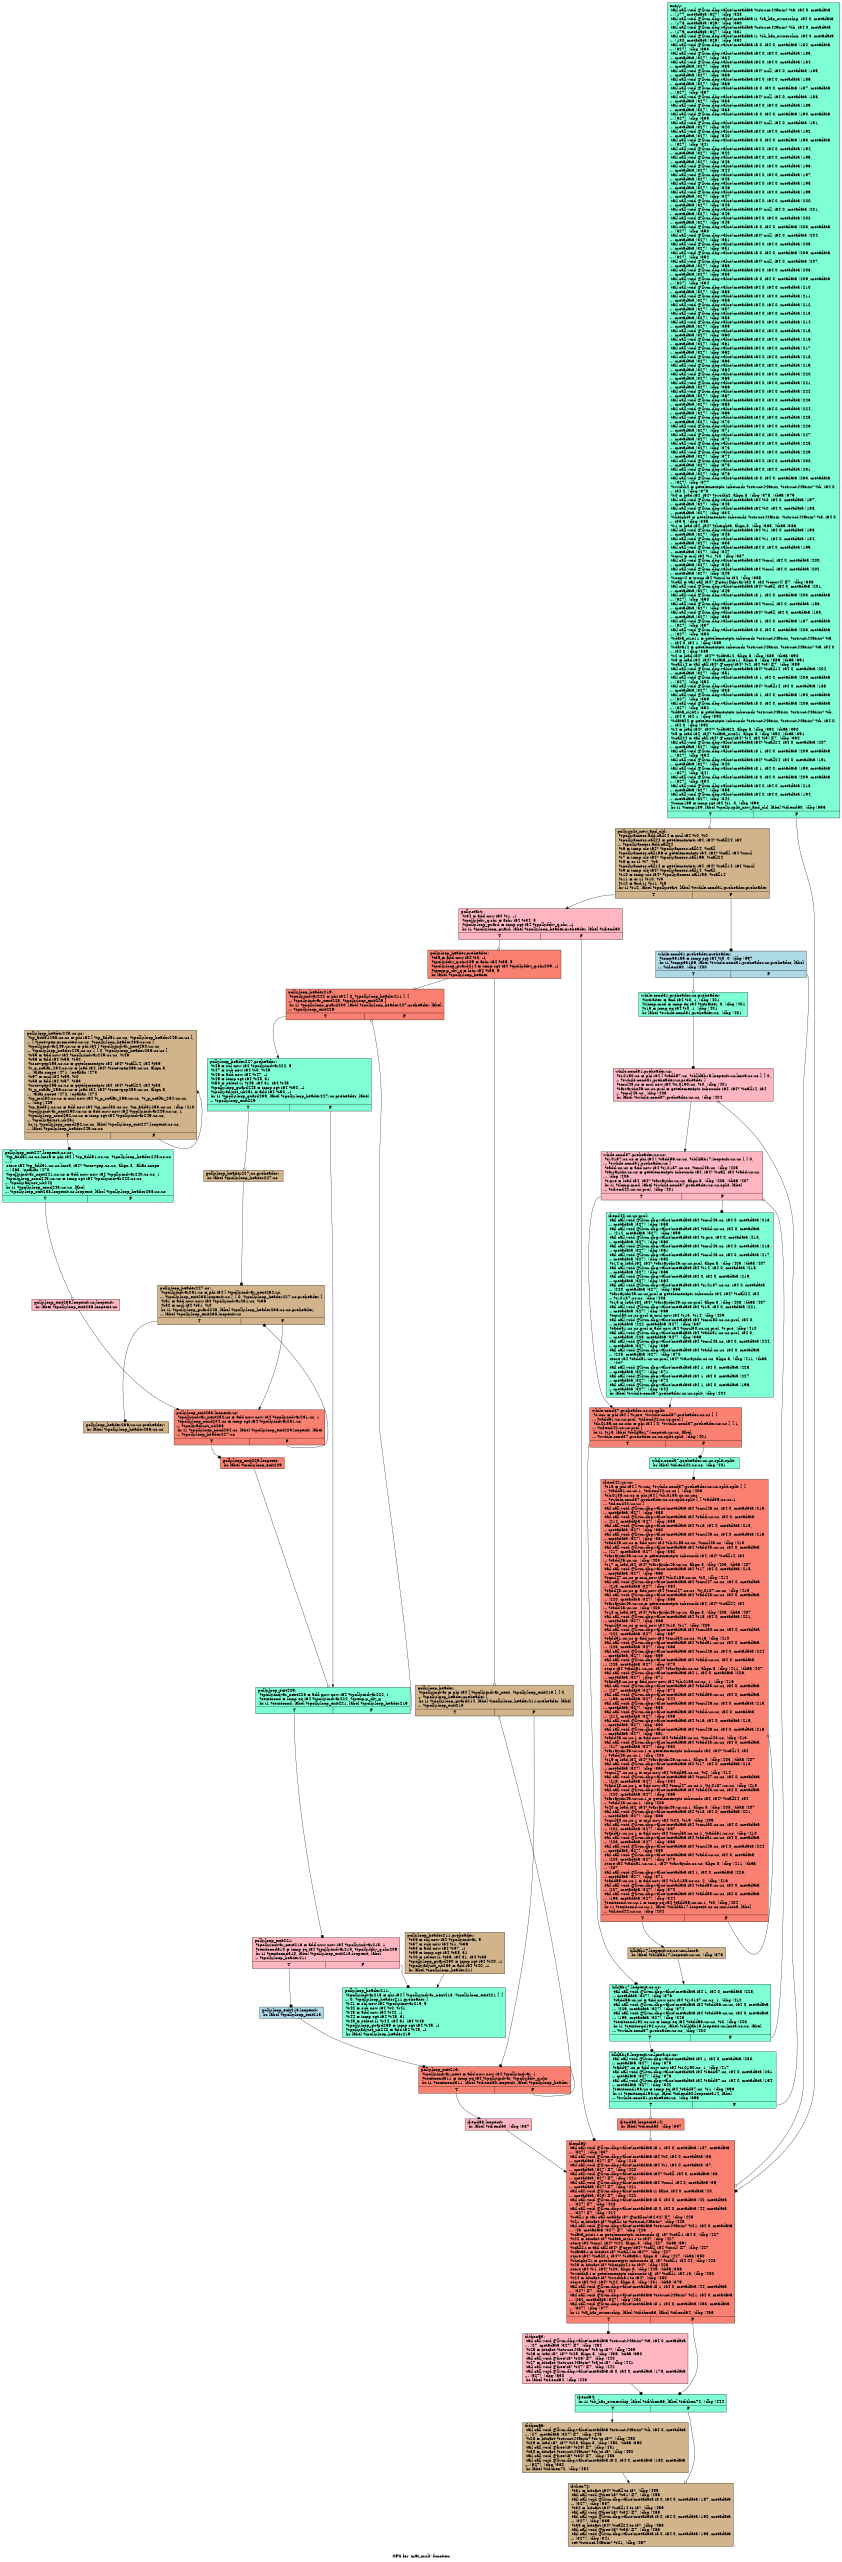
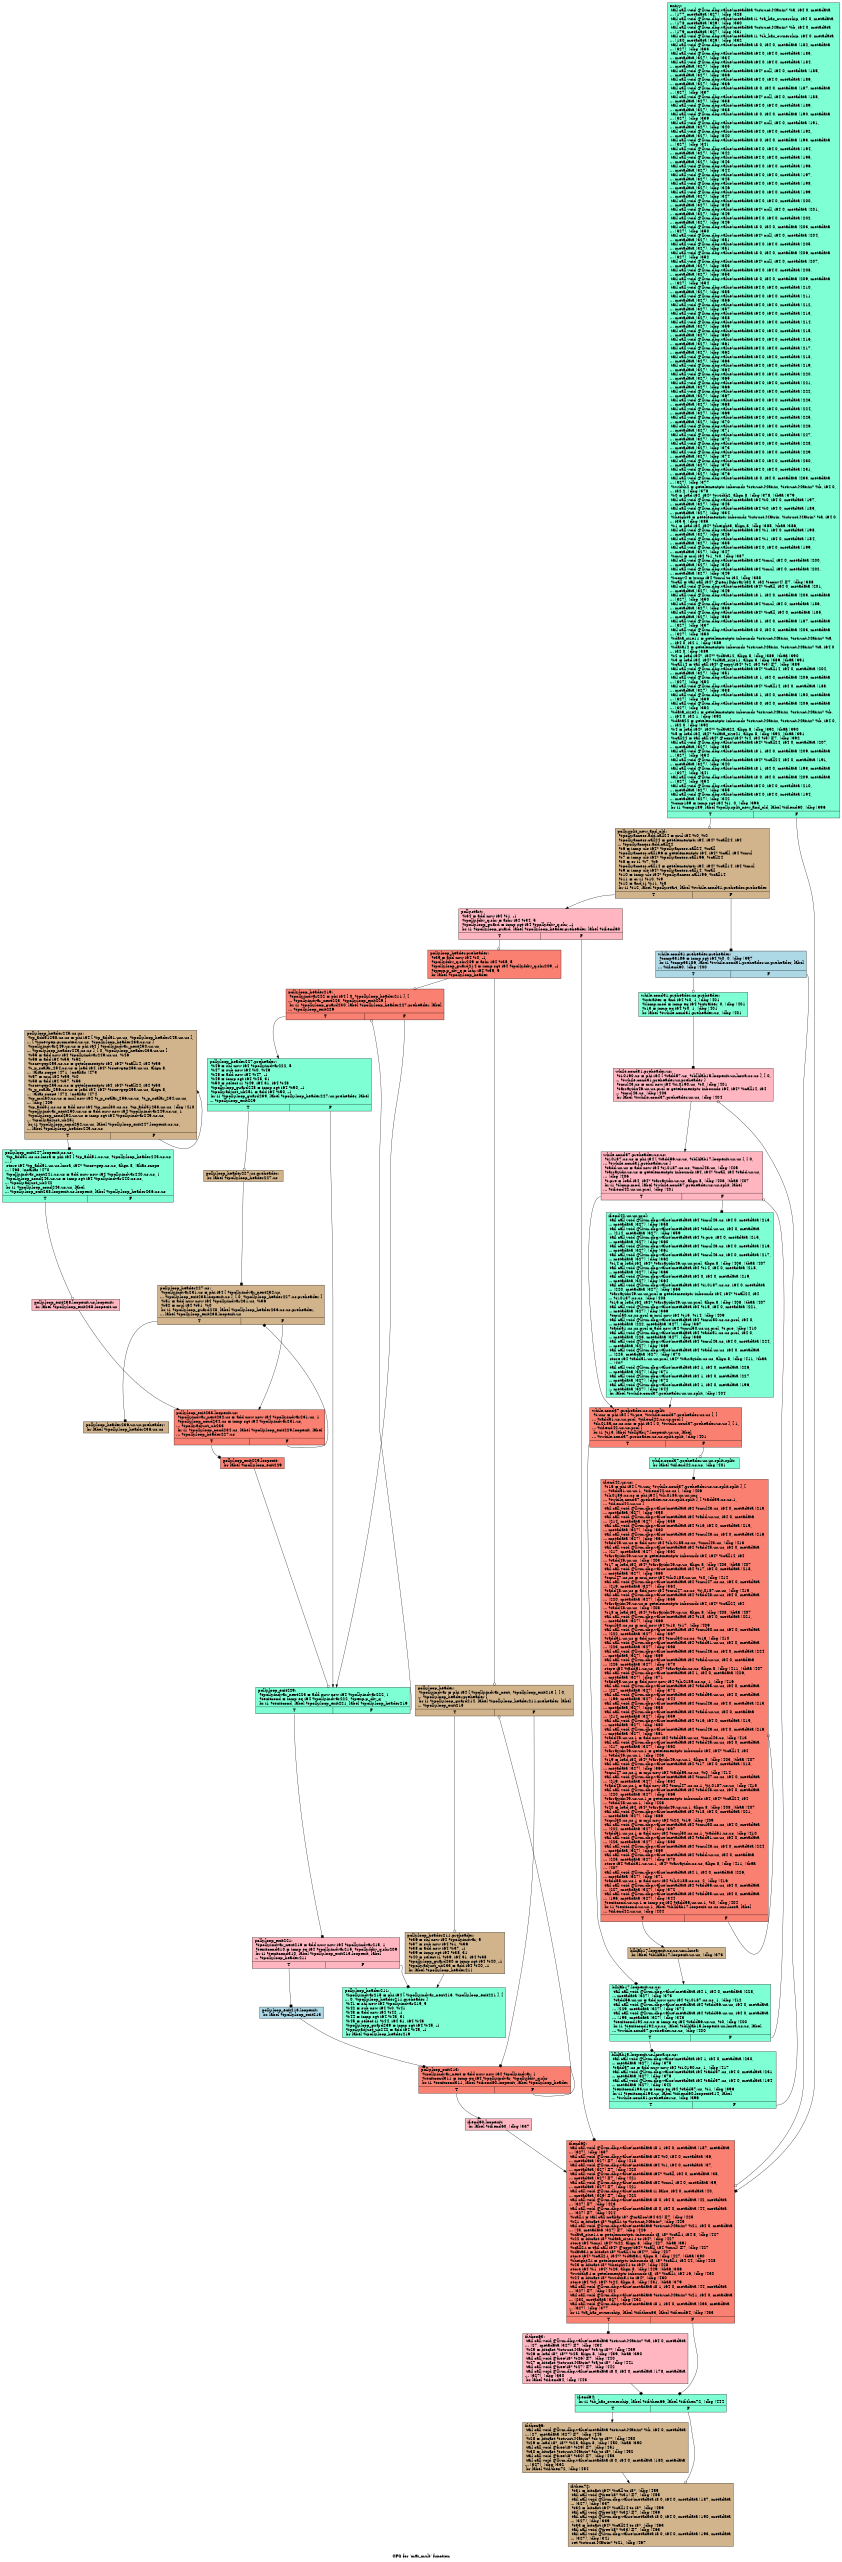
edge "polly.loop_header219:" -> "polly.loop_exit229:": added
edge "while.cond37.preheader.us.us.split:" -> "while.cond37.preheader.us.us.split.split:": arrowhead box -> odot
edge "polly.loop_header:" -> "polly.loop_header211.preheader:": added
node "if.end60.loopexit314:": removed
